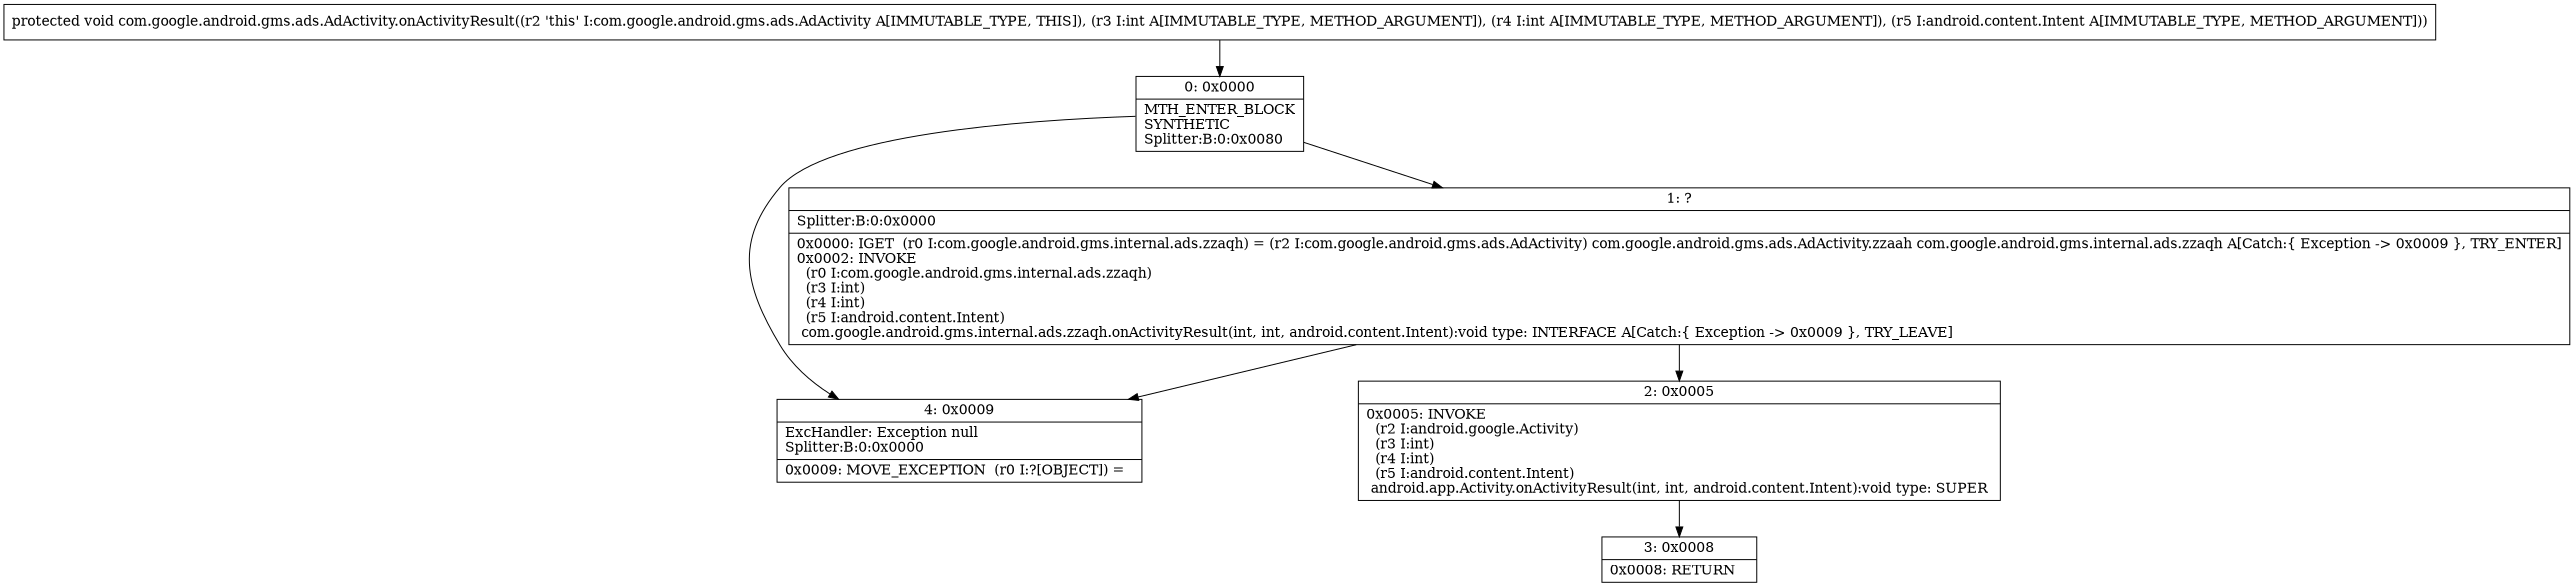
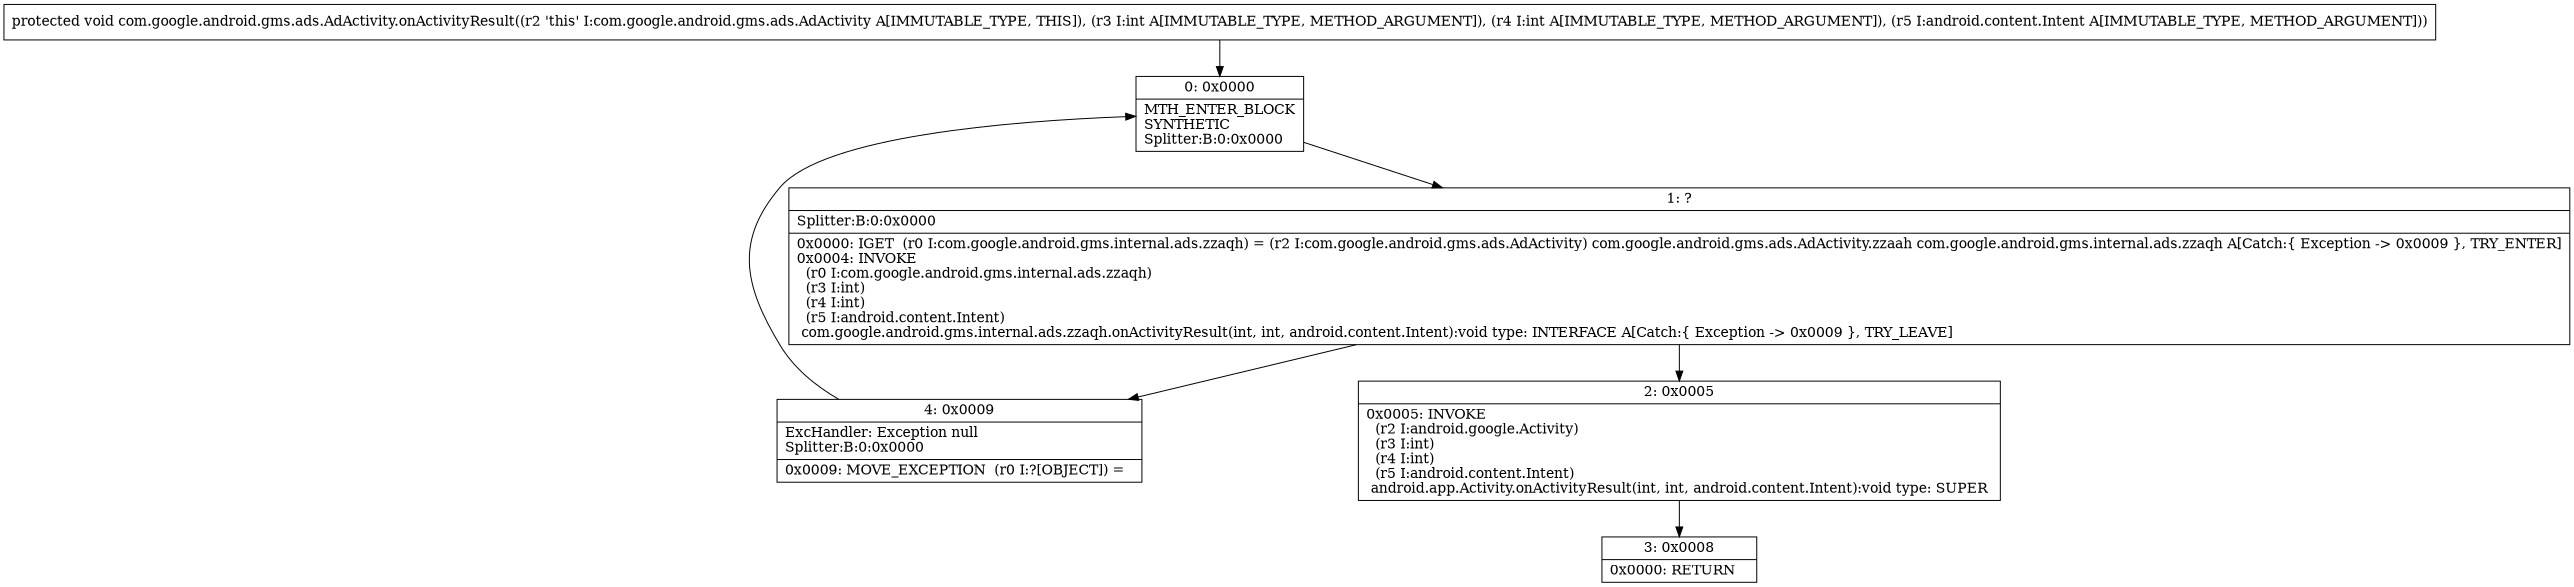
node "0: 0x0000": text "Splitter:B:0:0x0080" -> "Splitter:B:0:0x0000"
edge "0: 0x0000" -> "4: 0x0009": reversed
node "1: ?": text "0x0002: INVOKE" -> "0x0004: INVOKE"
node "3: 0x0008": text "0x0008: RETURN" -> "0x0000: RETURN"
